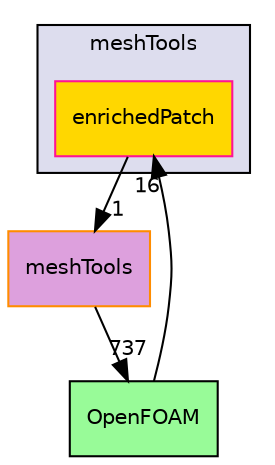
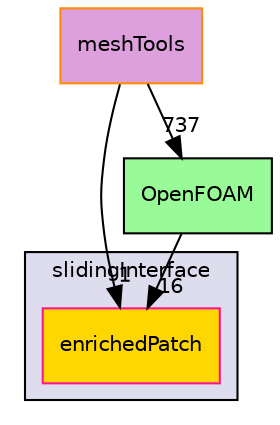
cluster "meshTools": label "meshTools" -> "slidingInterface"
edge "enrichedPatch" -> "meshTools": reversed
